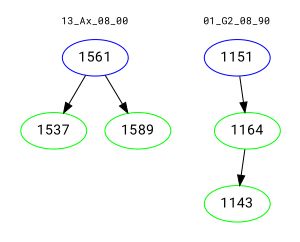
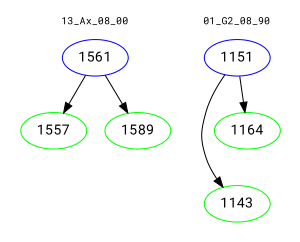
node "1537": label "1537" -> "1557"
edge "1164" -> "1143": now "1151" -> "1143"
